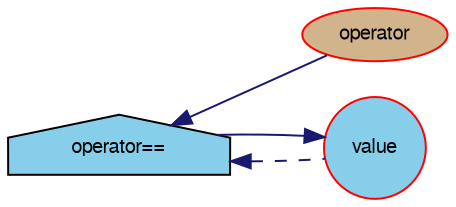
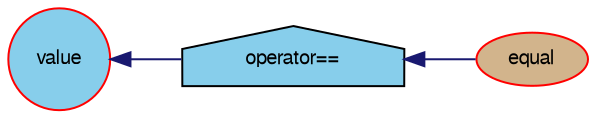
node "operator": label "operator" -> "equal"
edge "value" -> "operator==": removed
